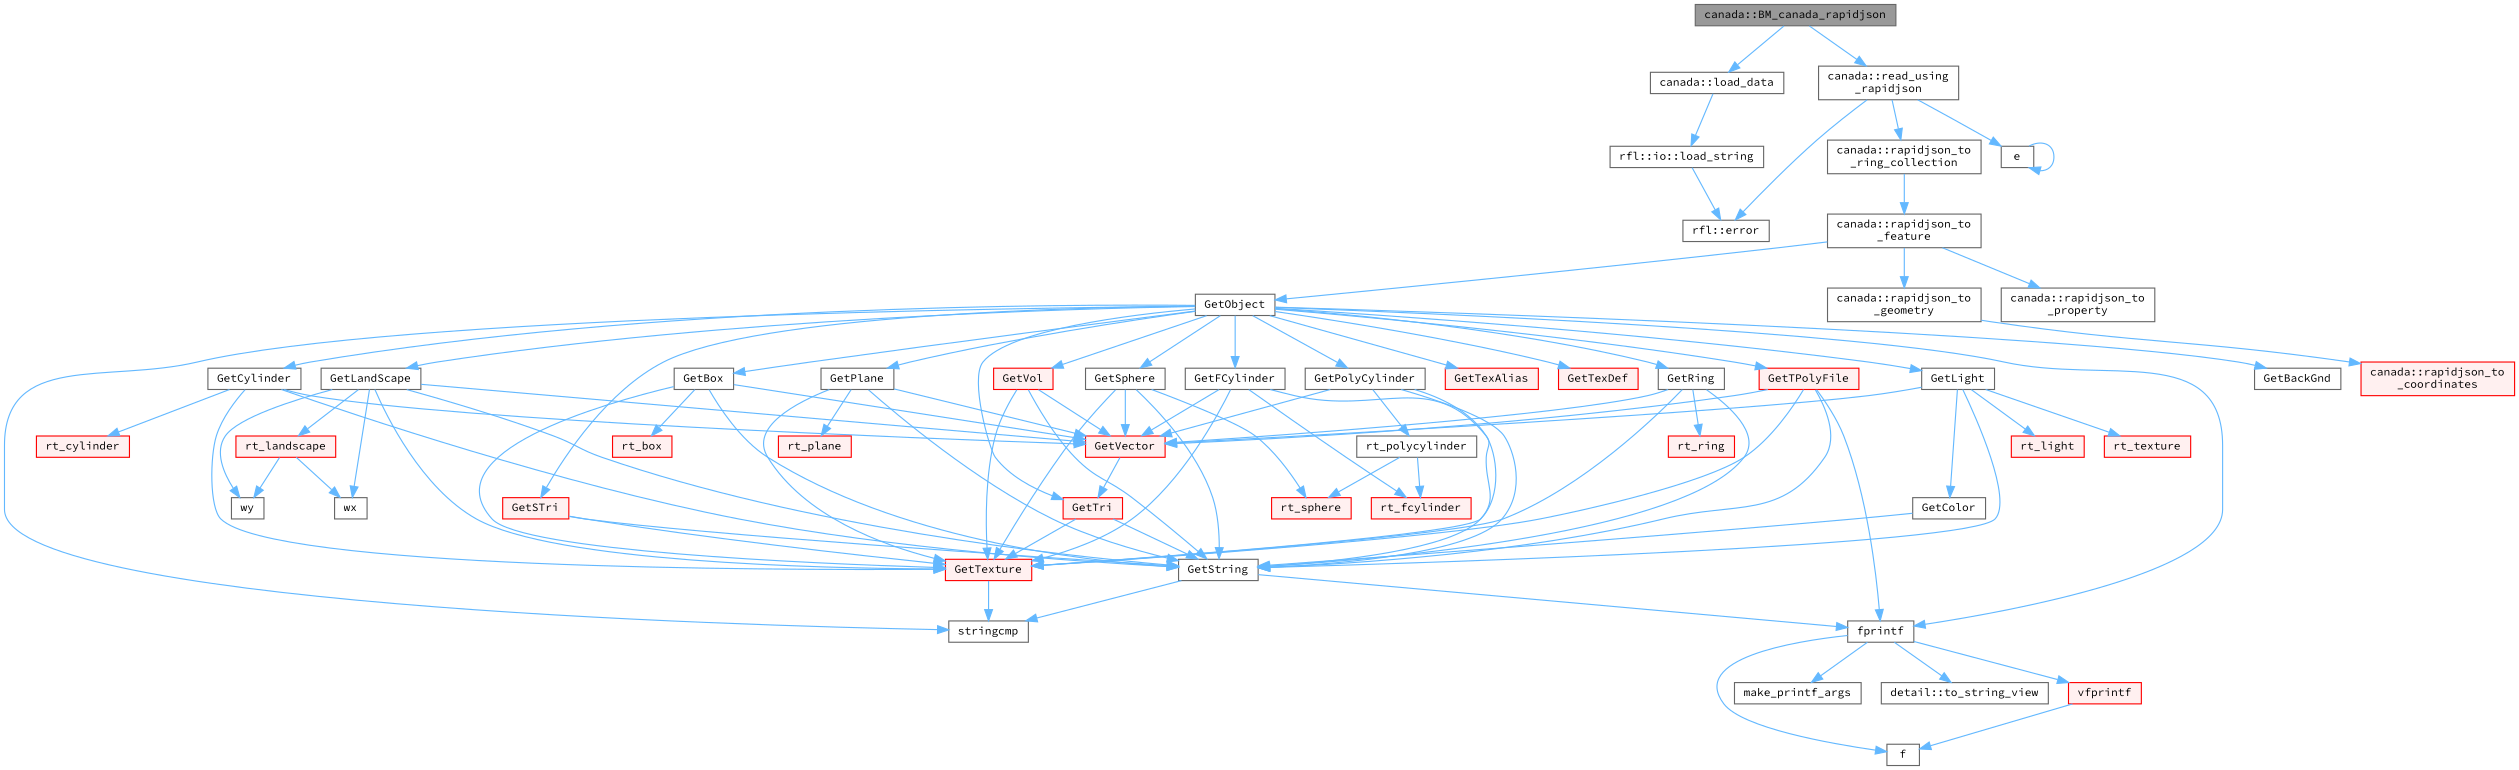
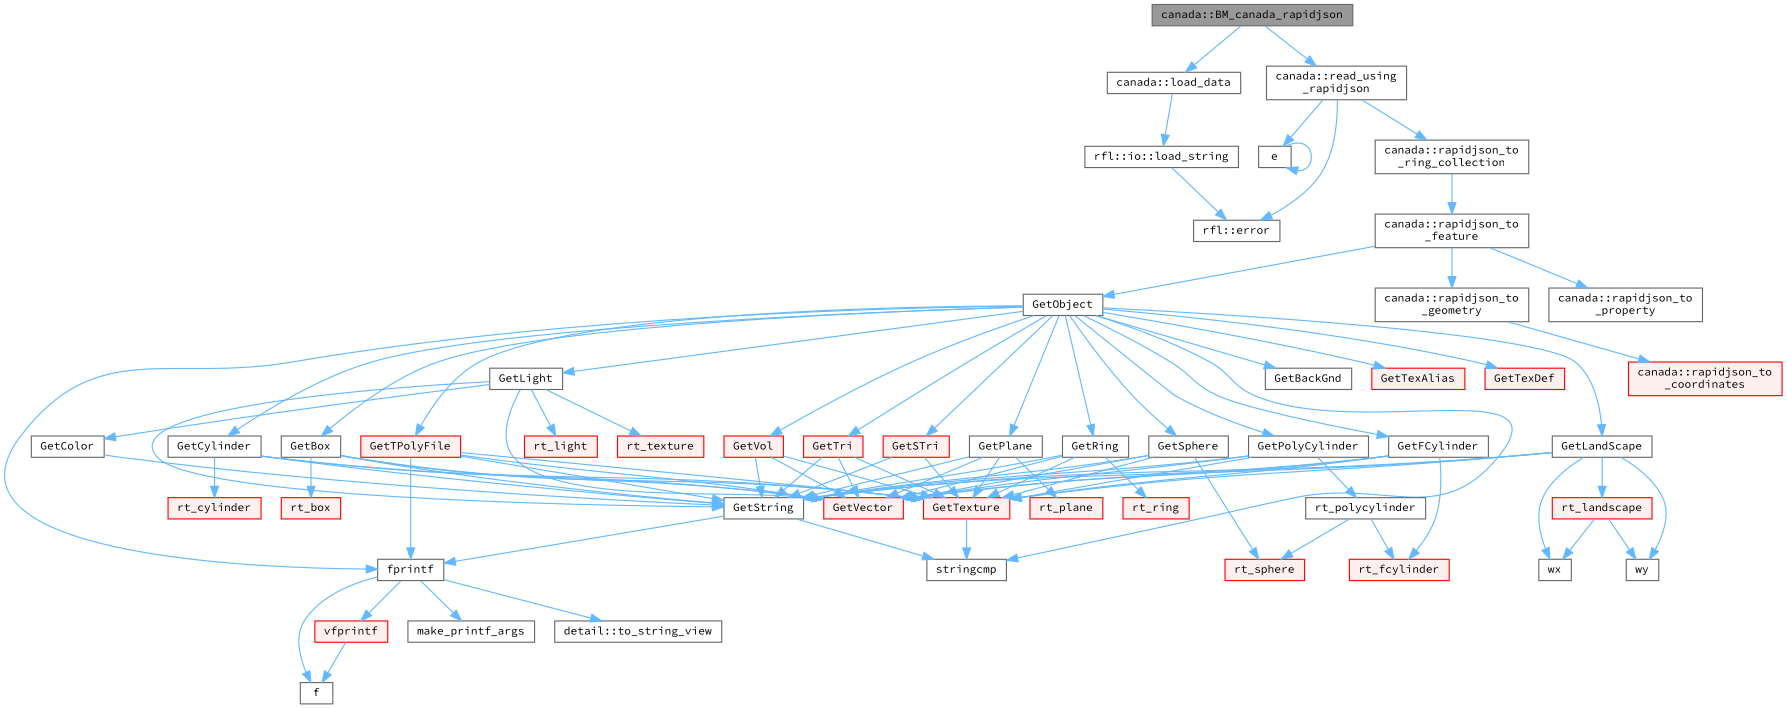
edge "GetVector" -> "GetTri": reversed
